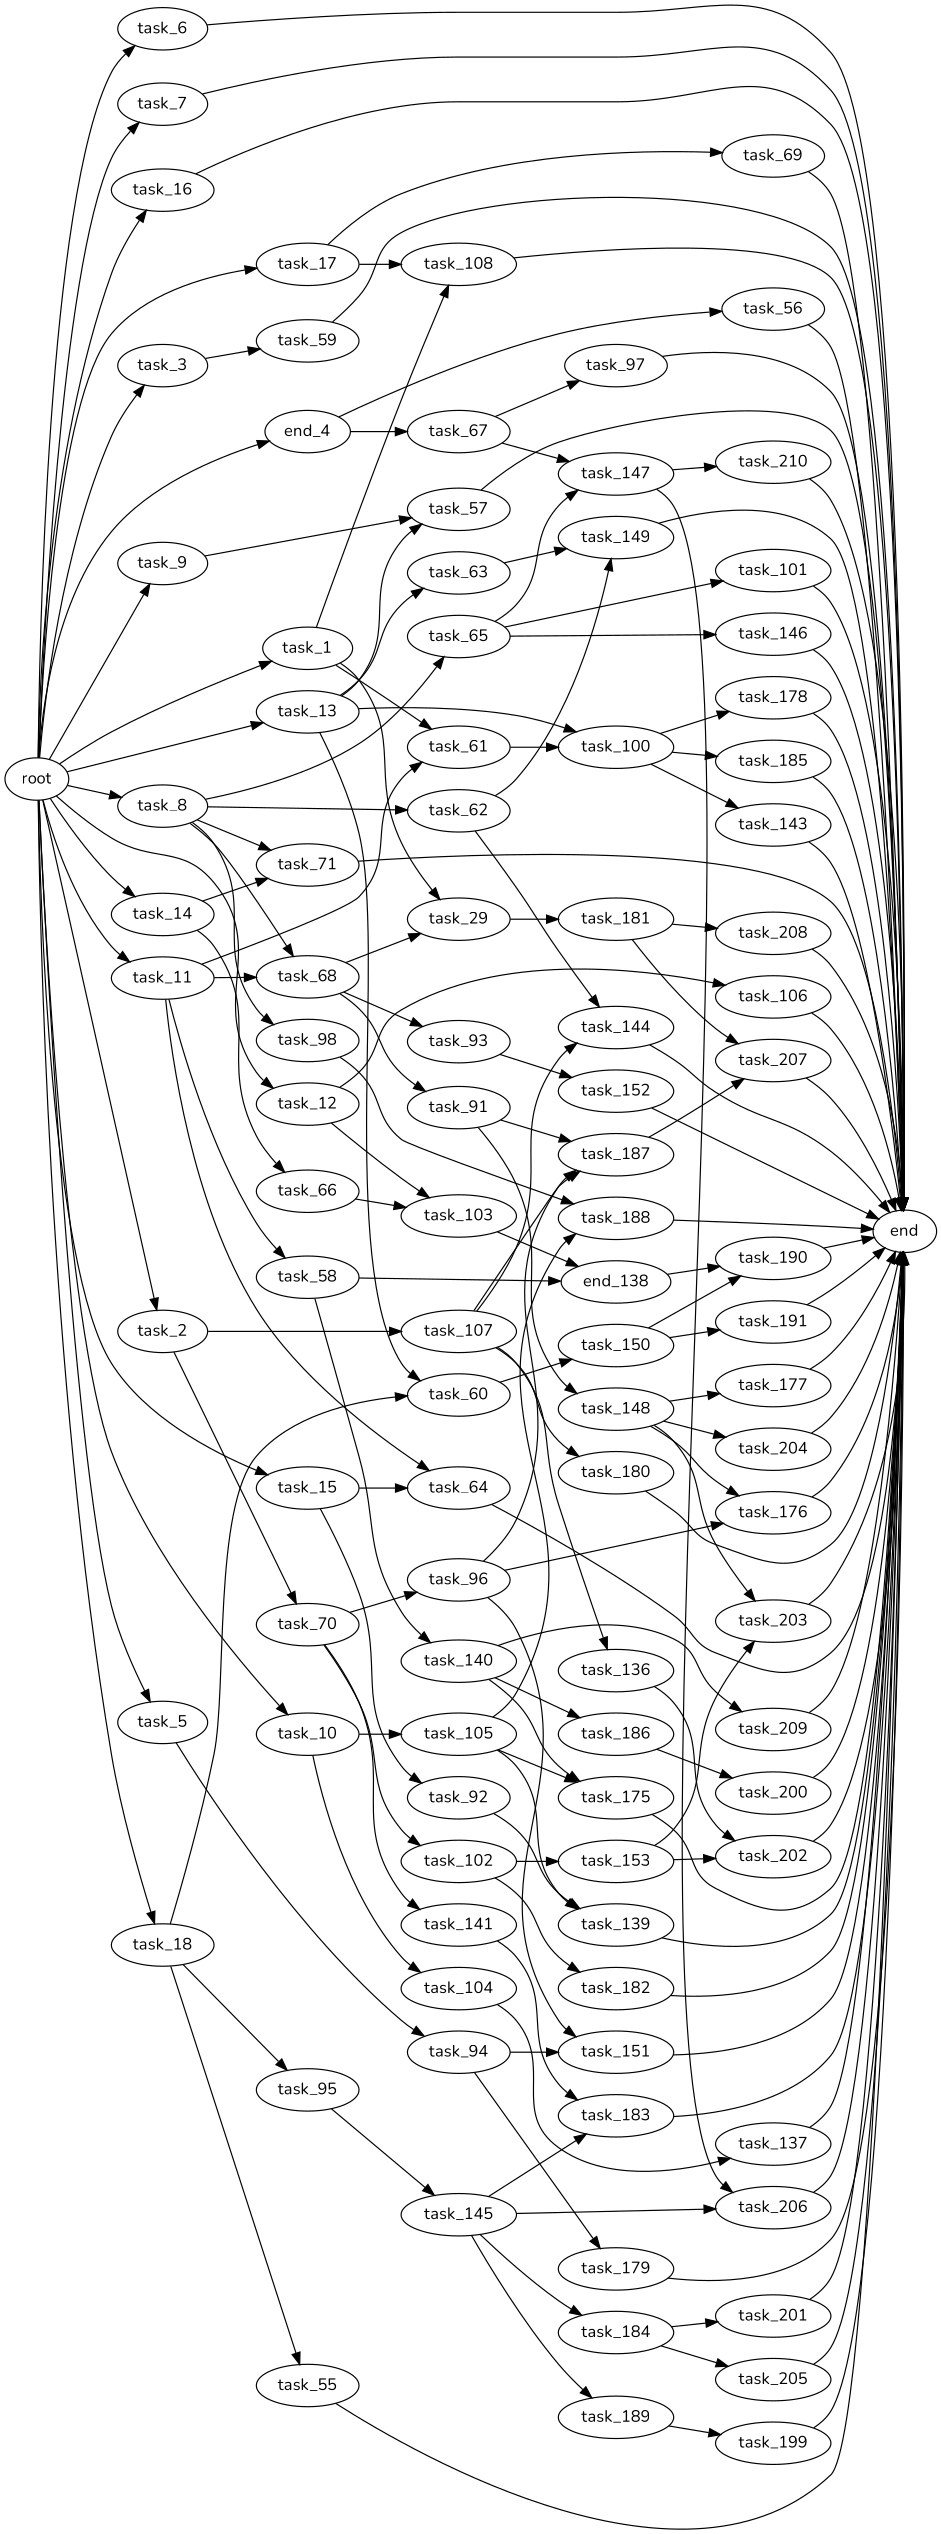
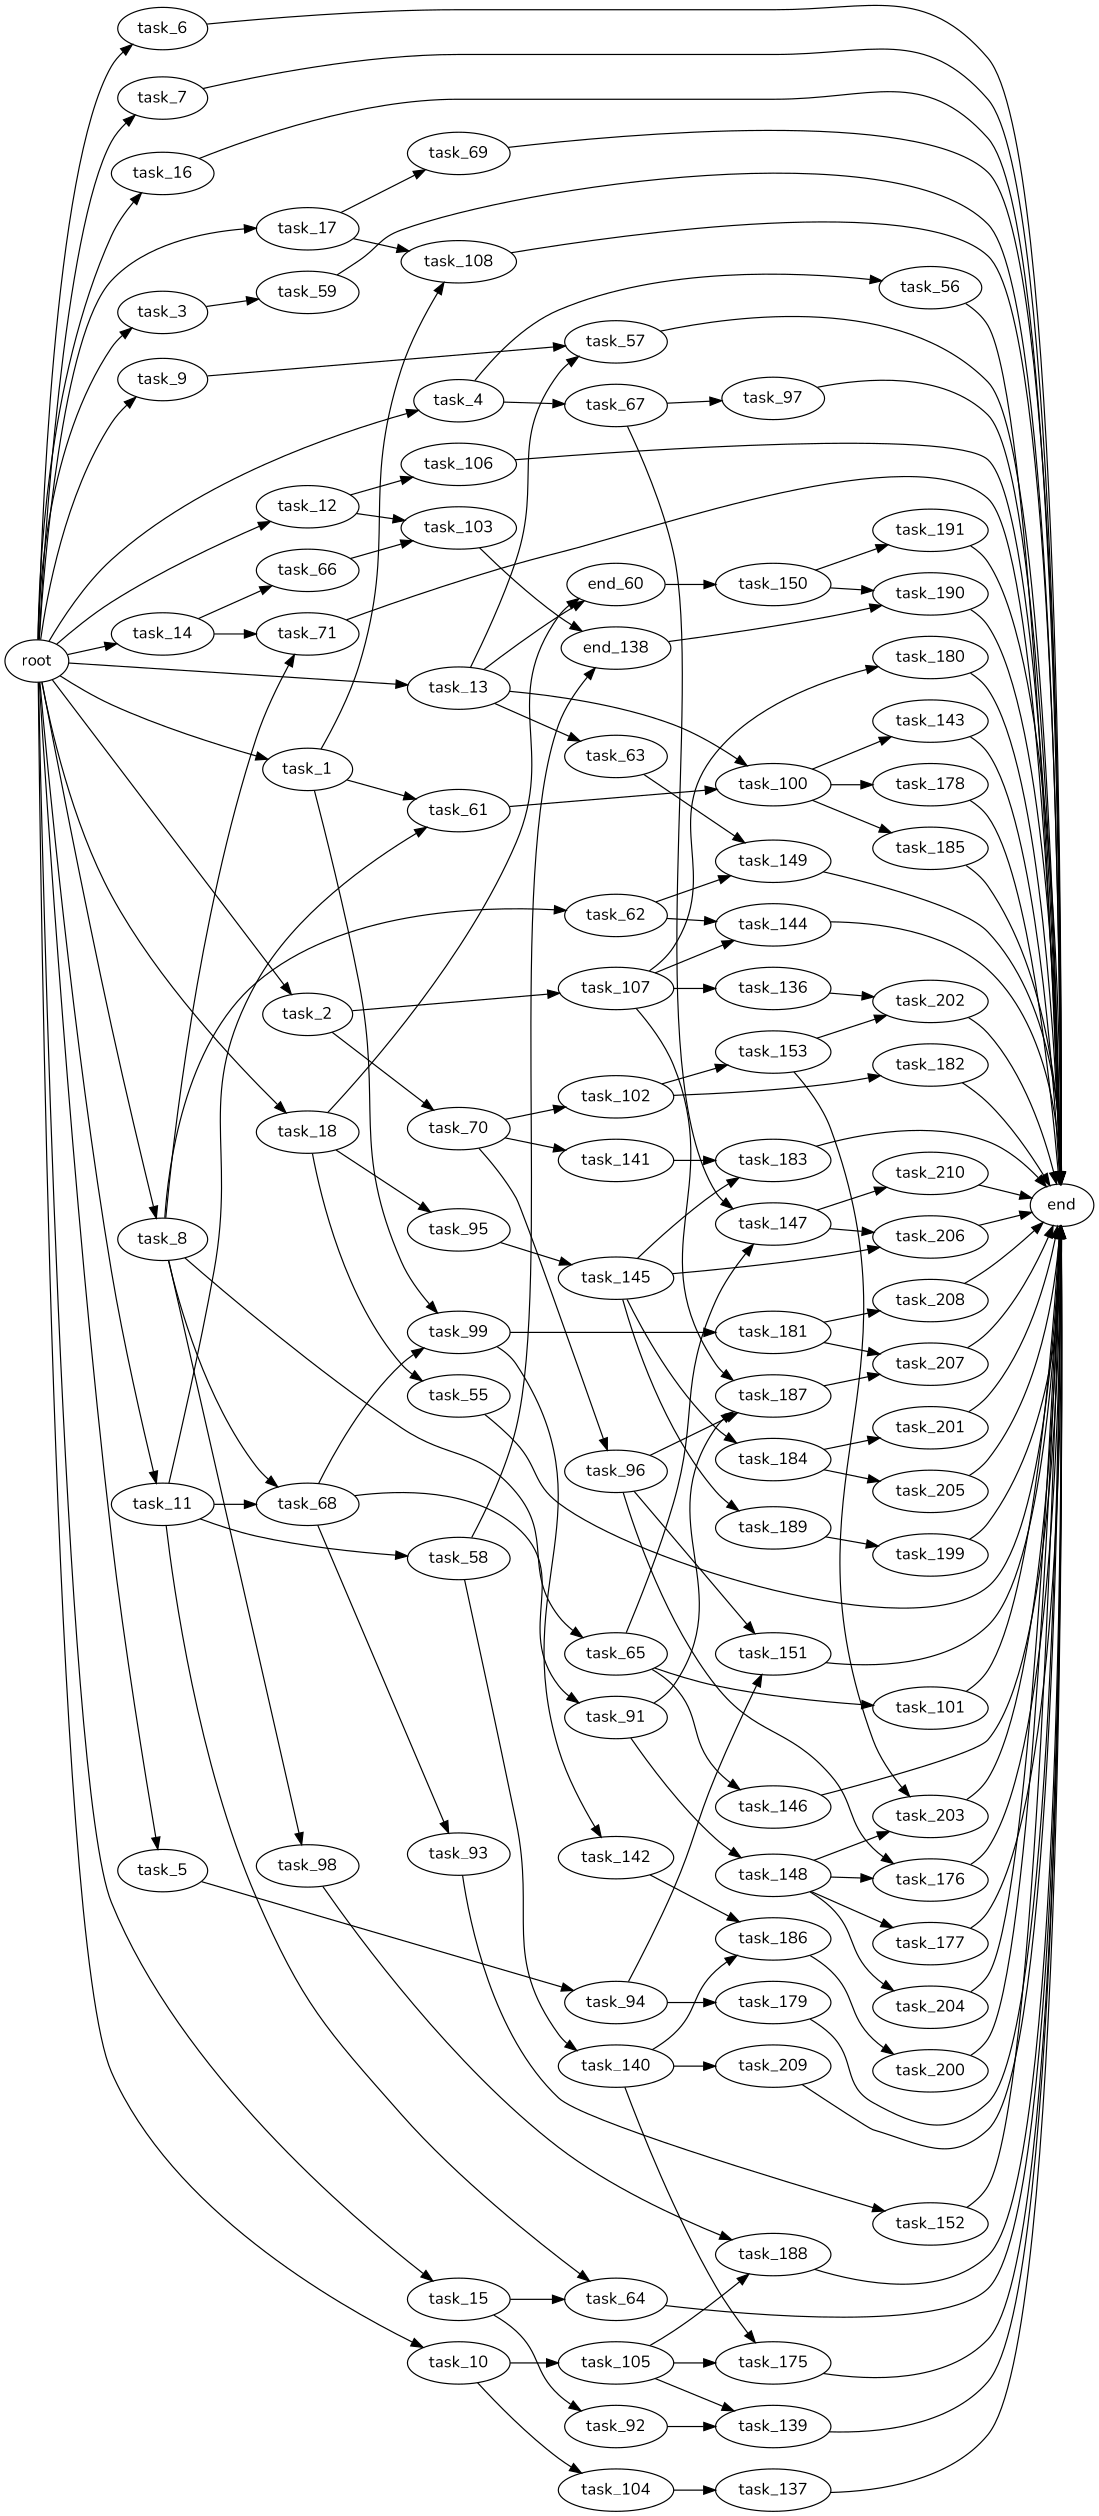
node "end_4": label "end_4" -> "task_4"
node "task_29": label "task_29" -> "task_99"
node "task_60": label "task_60" -> "end_60"
node "task_142": added
